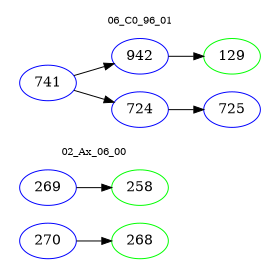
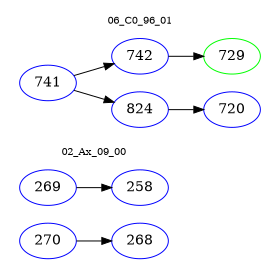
node "942": label "942" -> "742"
node "129": label "129" -> "729"
node "724": label "724" -> "824"
node "725": label "725" -> "720"
cluster "02_Ax_06_00": label "02_Ax_06_00" -> "02_Ax_09_00"
node "258": color green -> blue
node "268": color green -> blue
